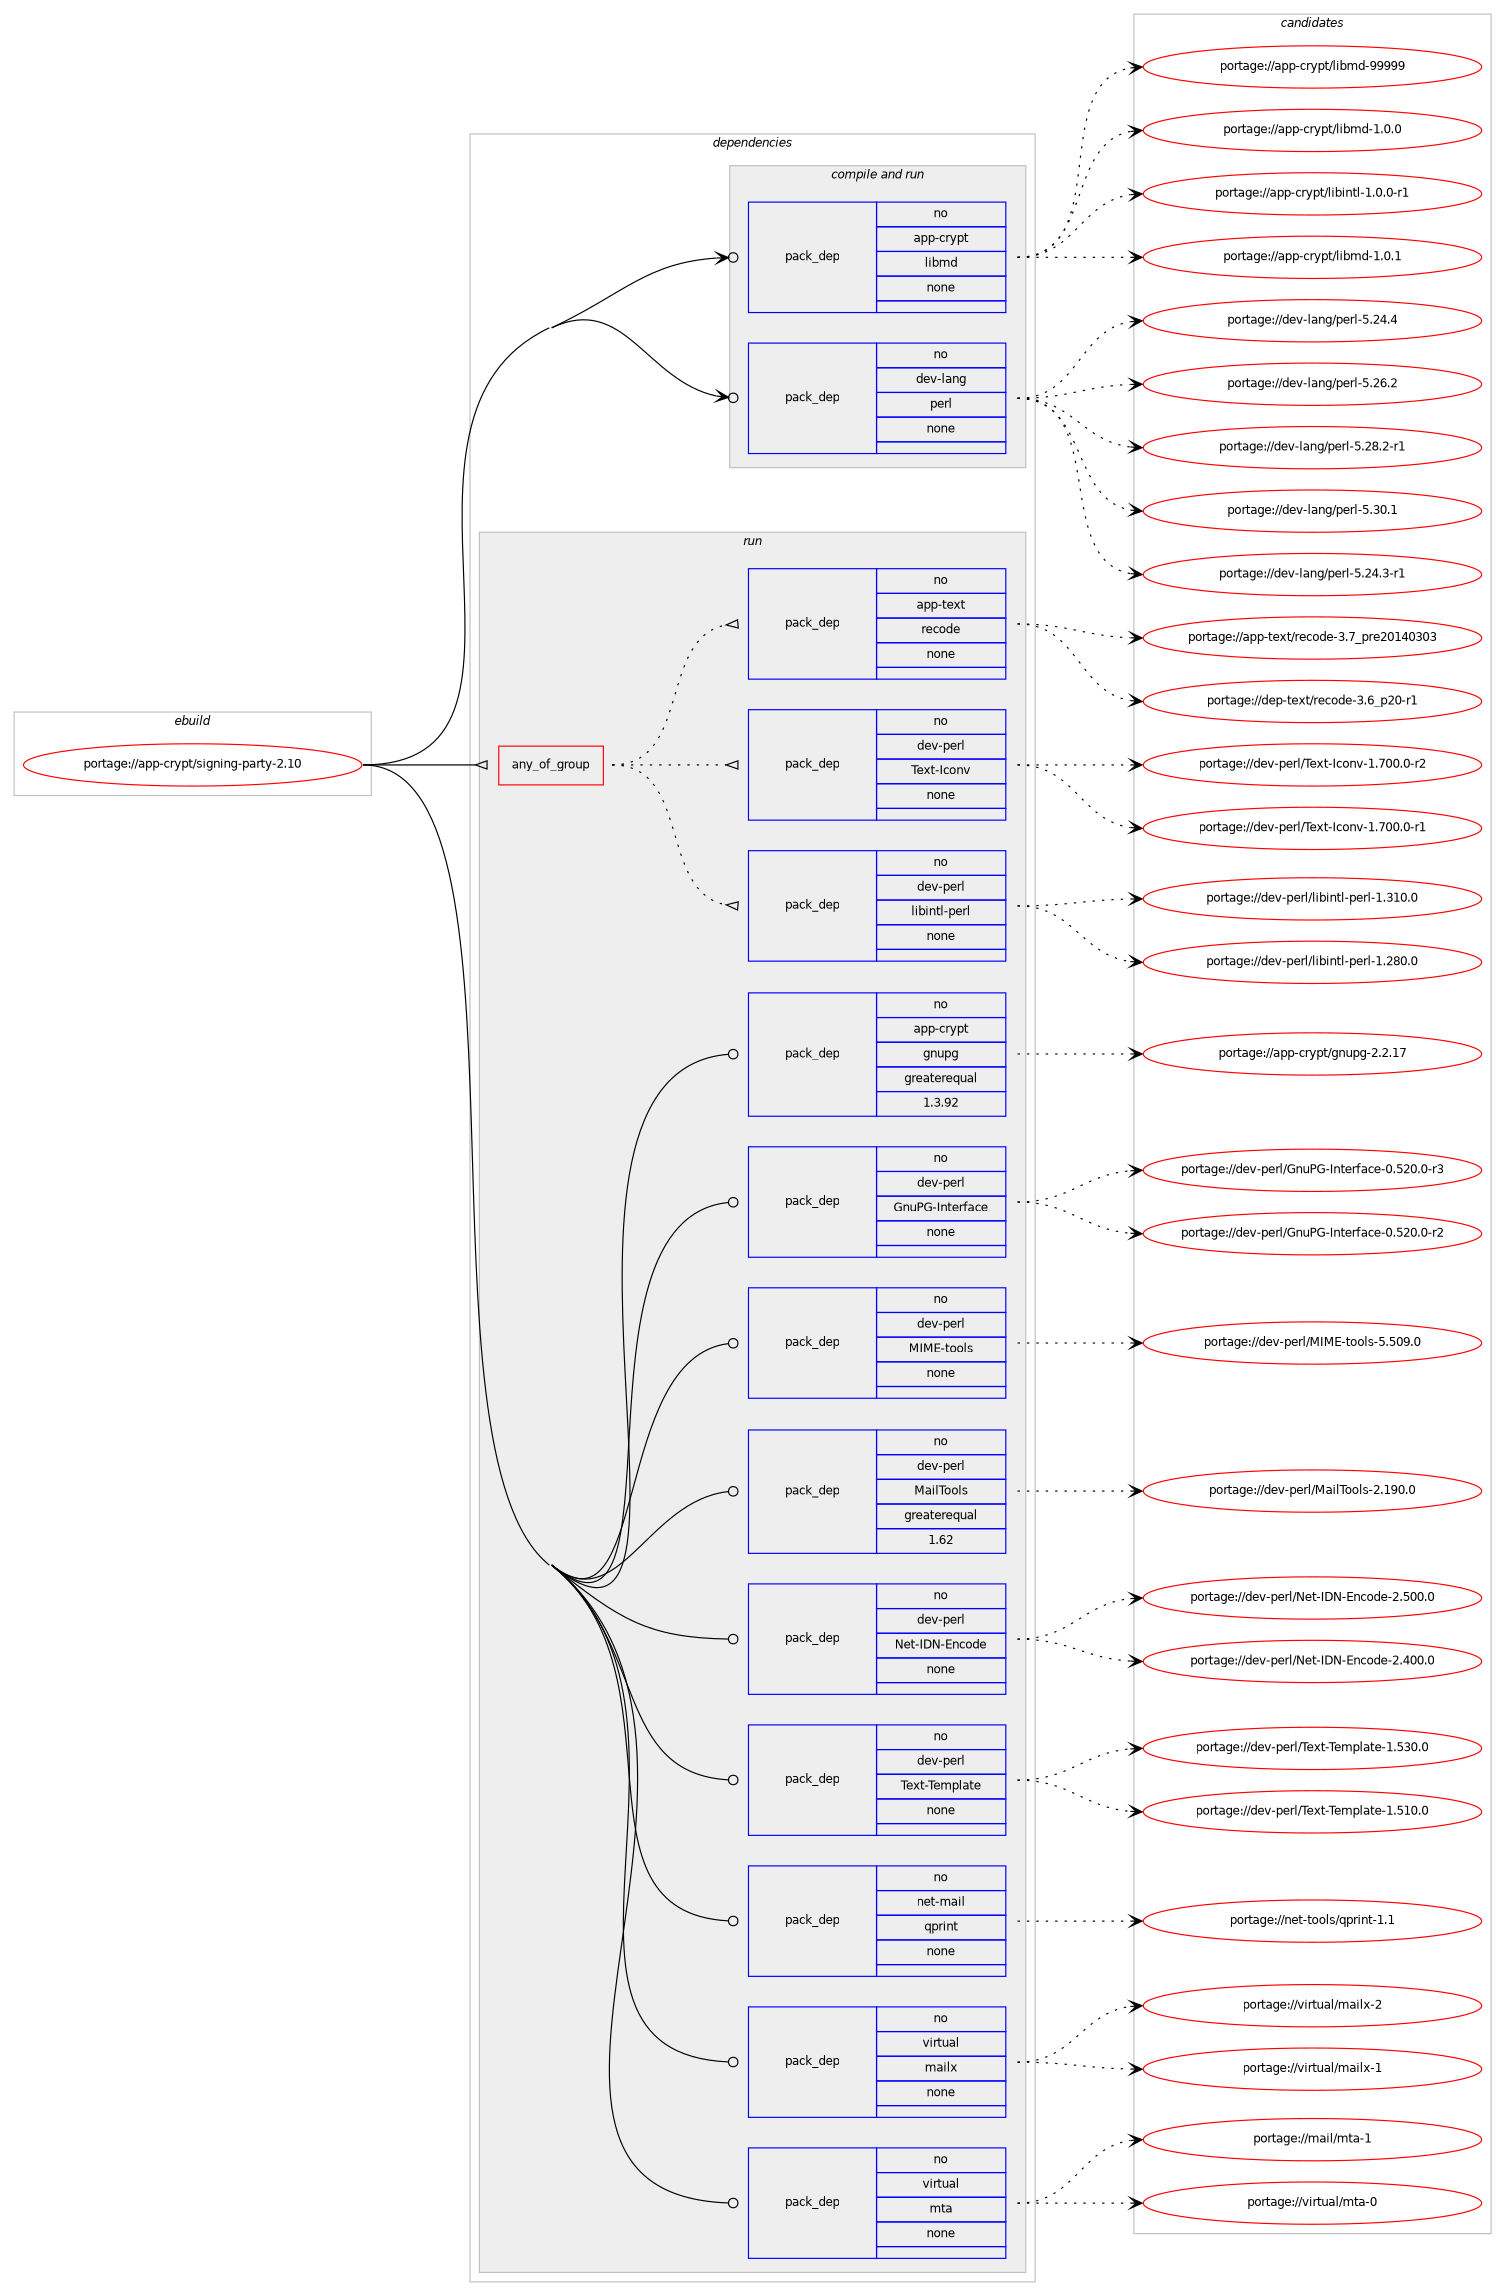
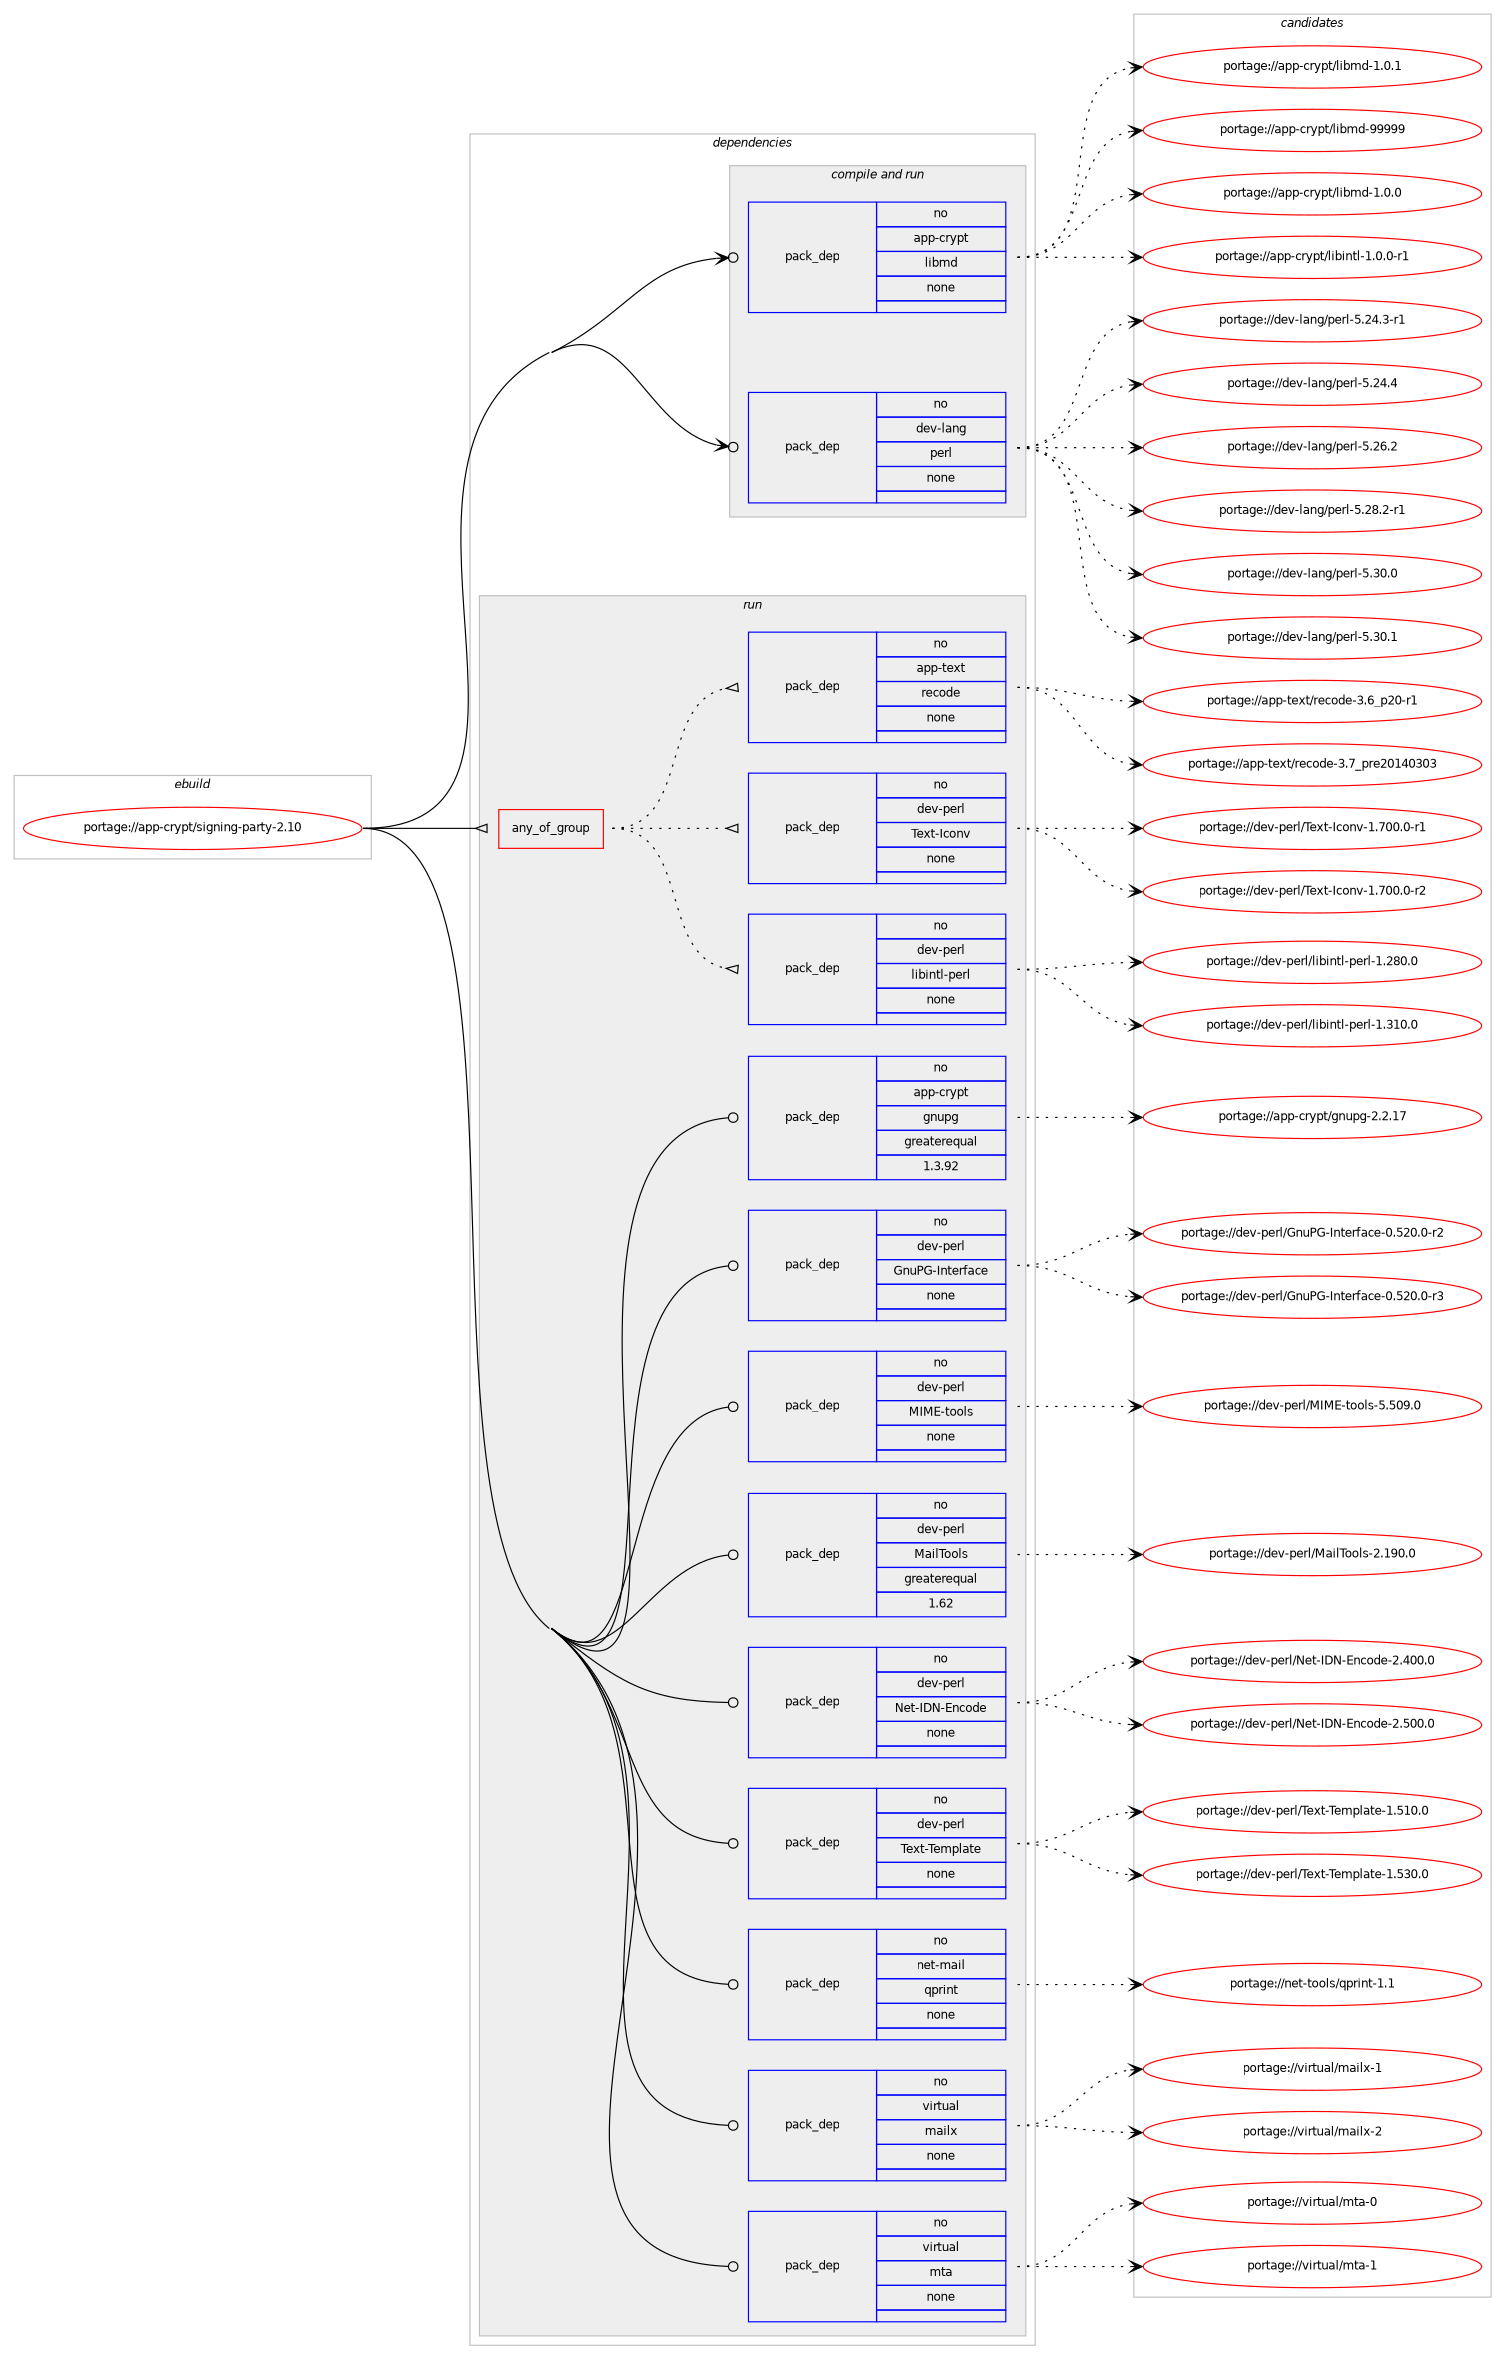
node "portage://dev-lang/perl-5.30.0": added
node "portage://dep-text/recode-3.6_p20-r1": label "portage://dep-text/recode-3.6_p20-r1" -> "portage://app-text/recode-3.6_p20-r1"
node "portage://mail/mta-1": label "portage://mail/mta-1" -> "portage://virtual/mta-1"
